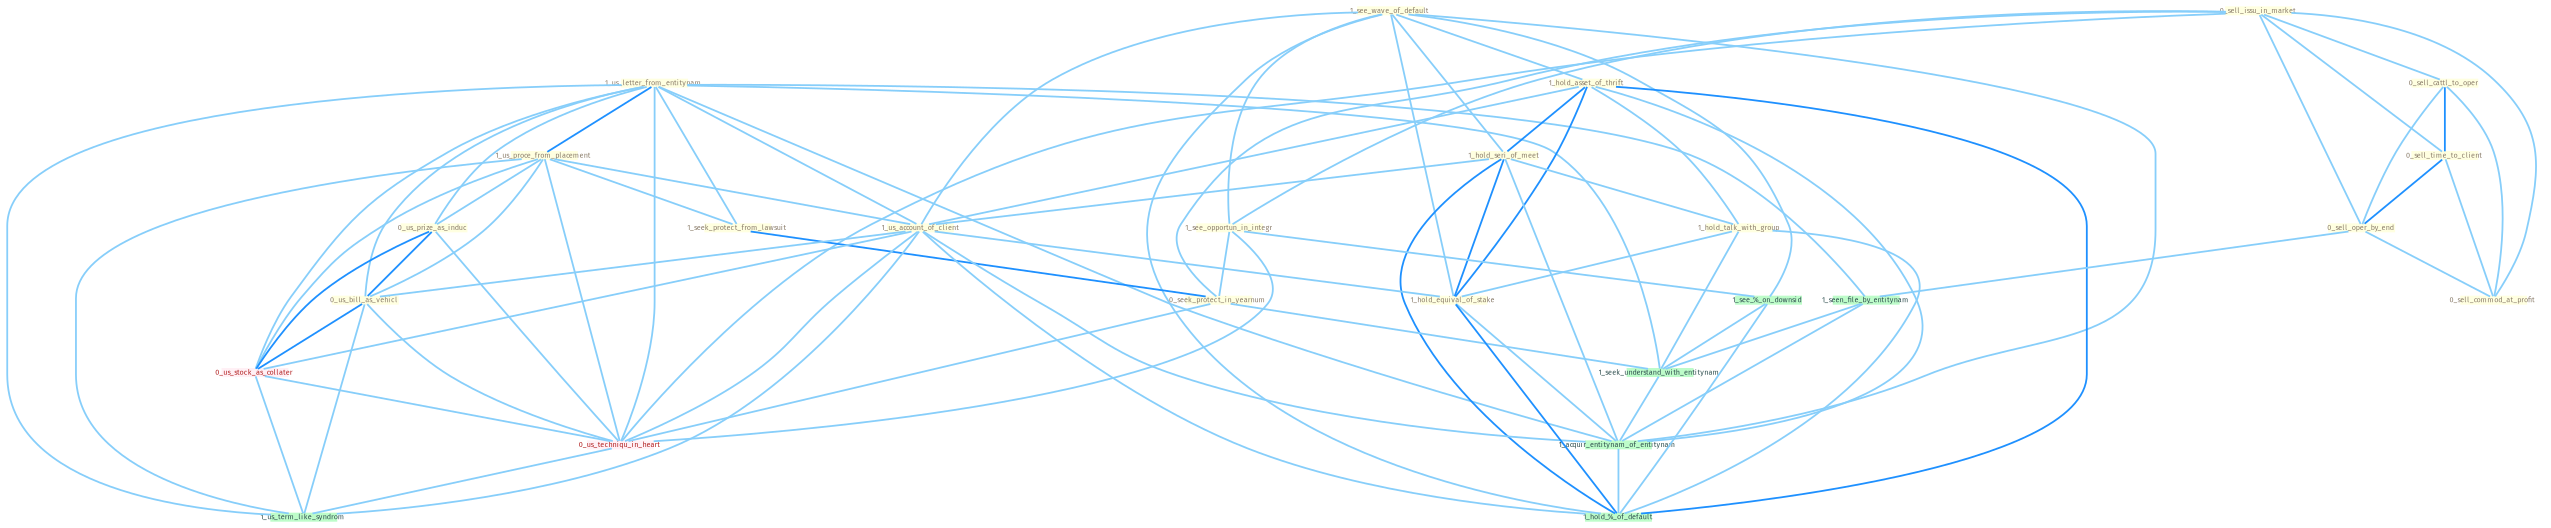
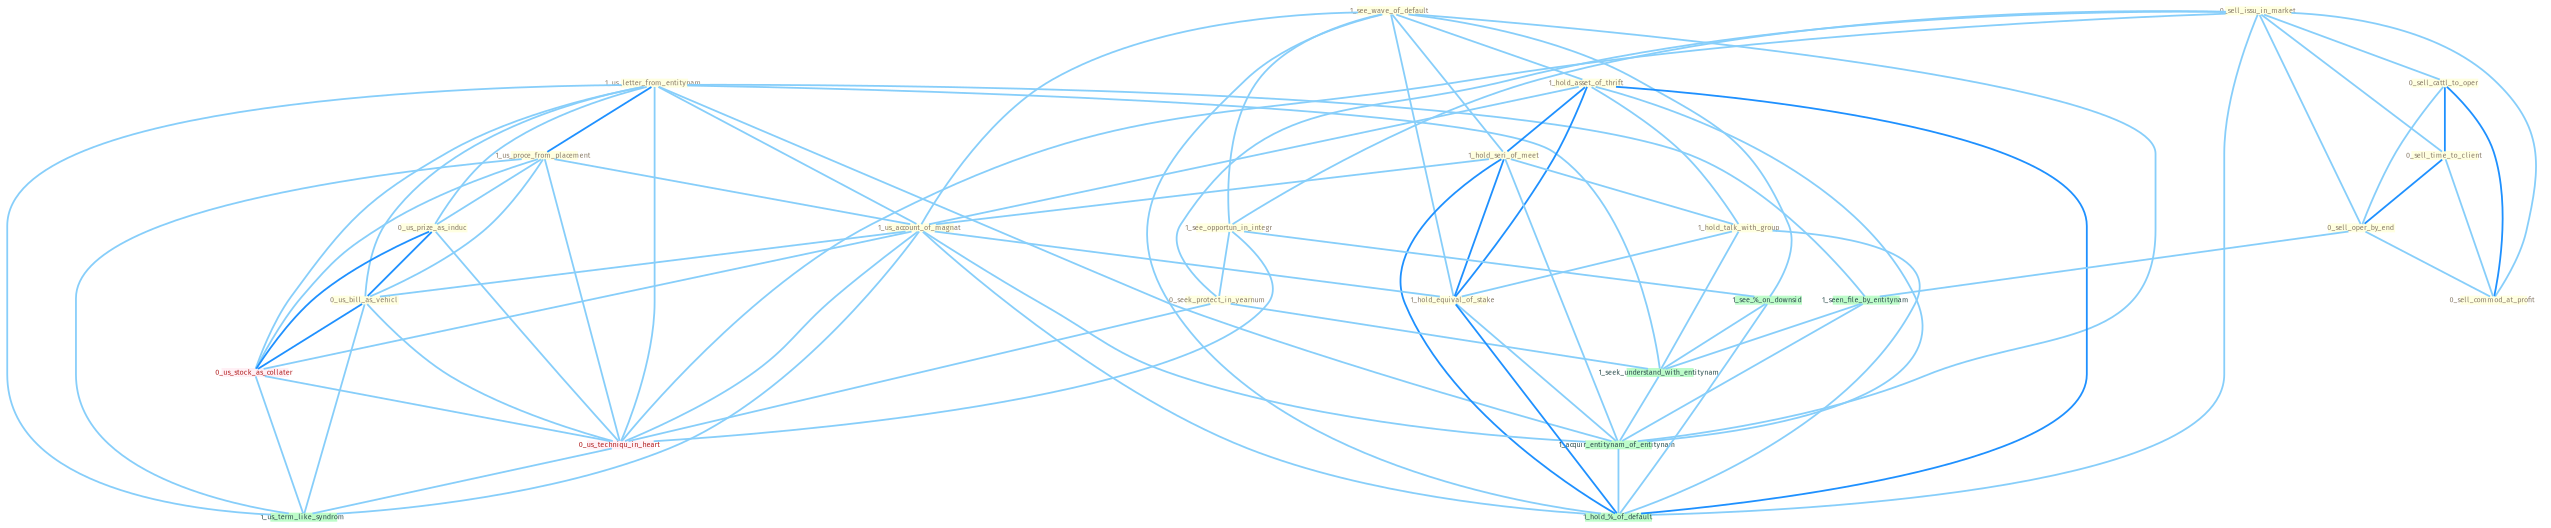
edge "0_sell_cattl_to_oper" -- "0_sell_commod_at_profit": color #87cefa -> #1e90ff
node "1_seek_protect_from_lawsuit": removed
node "1_us_account_of_client": label "1_us_account_of_client" -> "1_us_account_of_magnat"
edge "0_sell_issu_in_market" -- "1_hold_%_of_default": added
